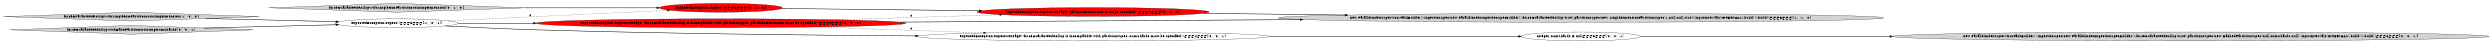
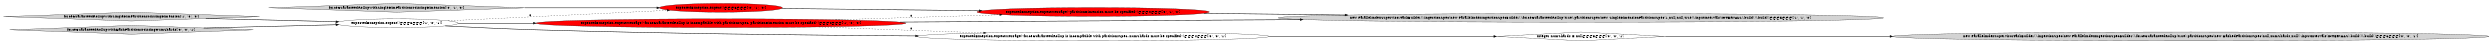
node "Integer numShards = null@@@5@@@['0', '0', '1']": shape ellipse -> diamond
